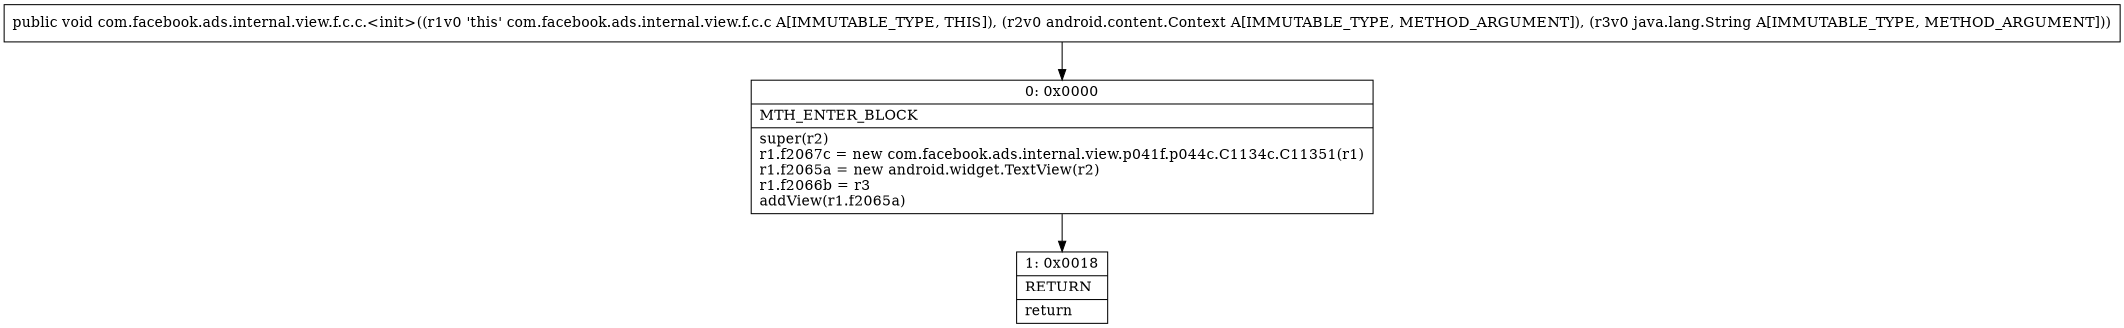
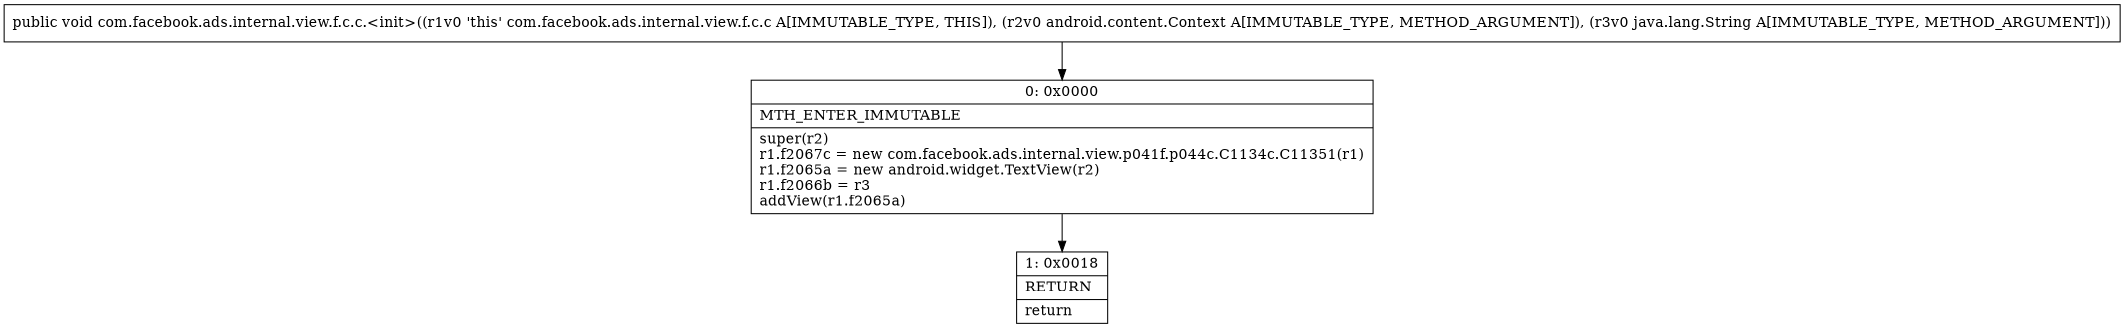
node "0: 0x0000": text "MTH_ENTER_BLOCK" -> "MTH_ENTER_IMMUTABLE"
